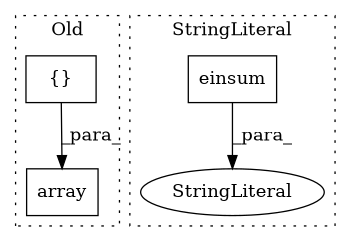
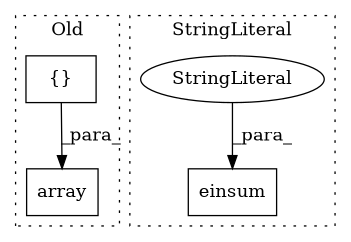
edge "einsum" -> "StringLiteral": reversed
